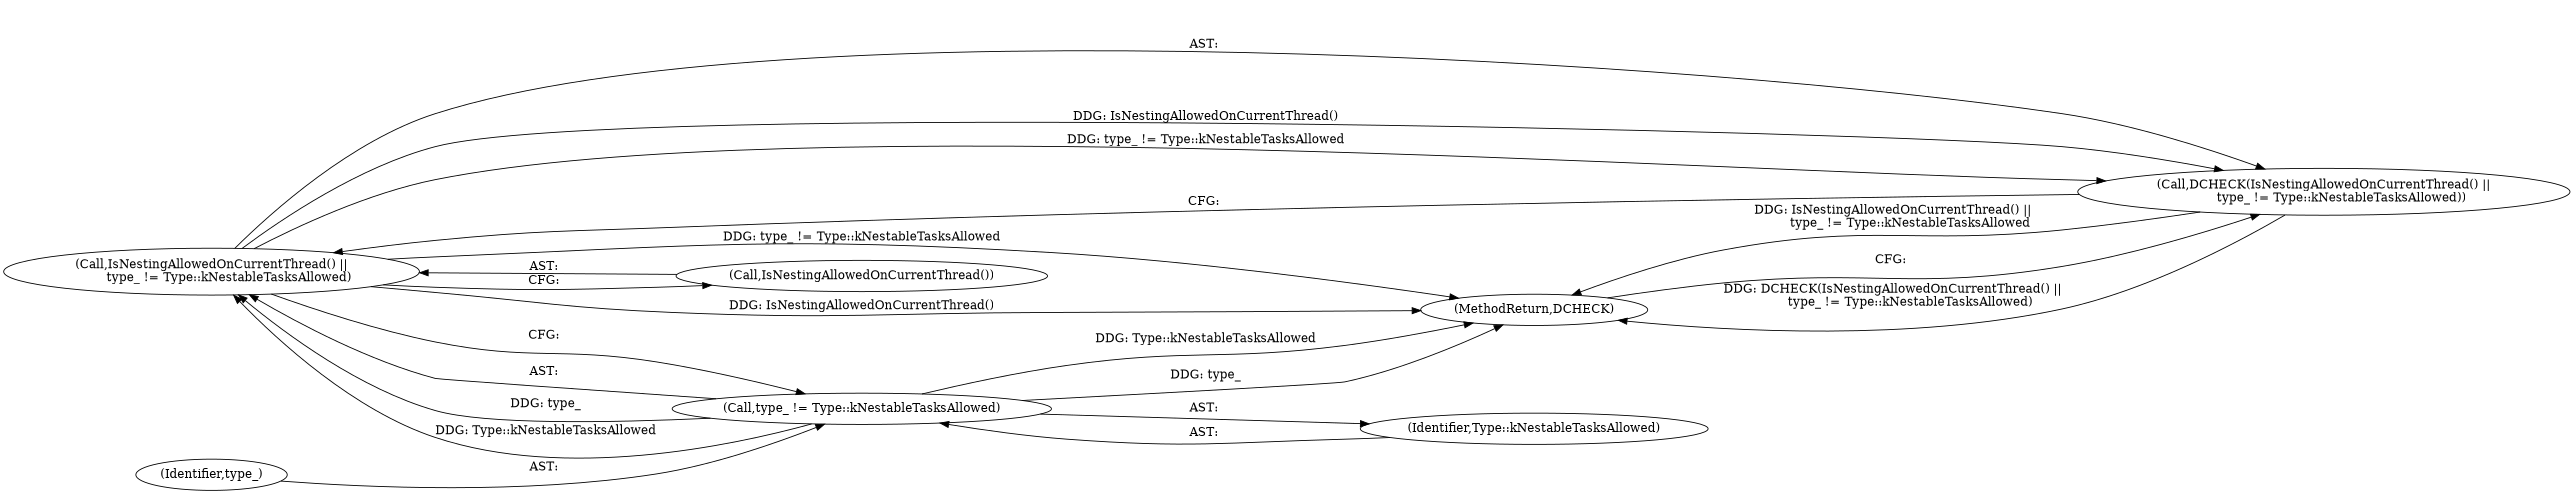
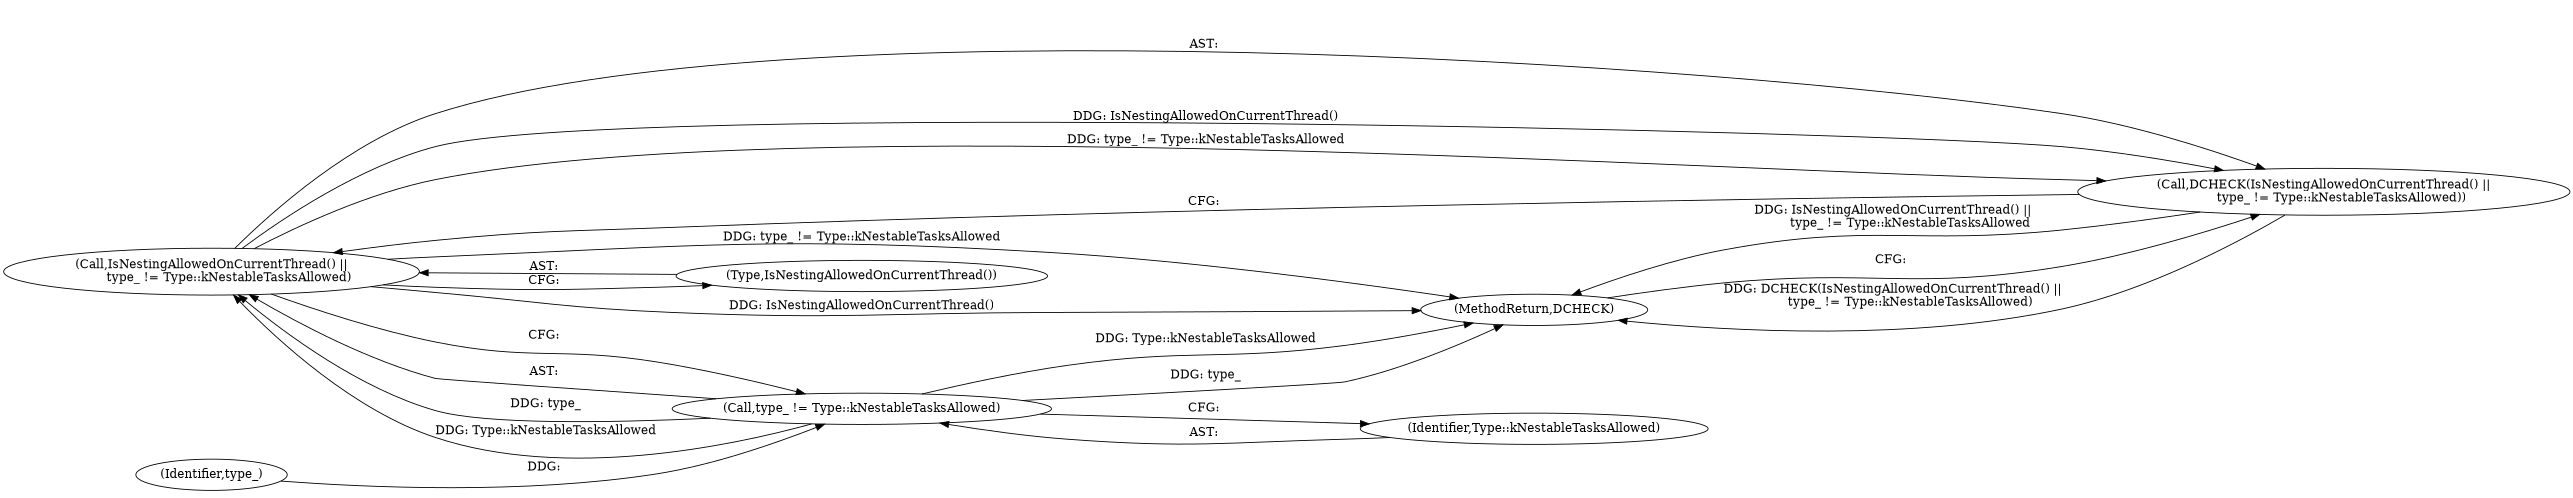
node "(Call,IsNestingAllowedOnCurrentThread())": label "(Call,IsNestingAllowedOnCurrentThread())" -> "(Type,IsNestingAllowedOnCurrentThread())"
edge "(Call,type_ != Type::kNestableTasksAllowed)" -> "(Identifier,Type::kNestableTasksAllowed)": label "AST: " -> "CFG: "
edge "(Identifier,type_)" -> "(Call,type_ != Type::kNestableTasksAllowed)": label "AST: " -> "DDG: "
